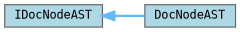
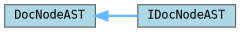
edge "DocNodeAST" -> "IDocNodeAST": reversed
